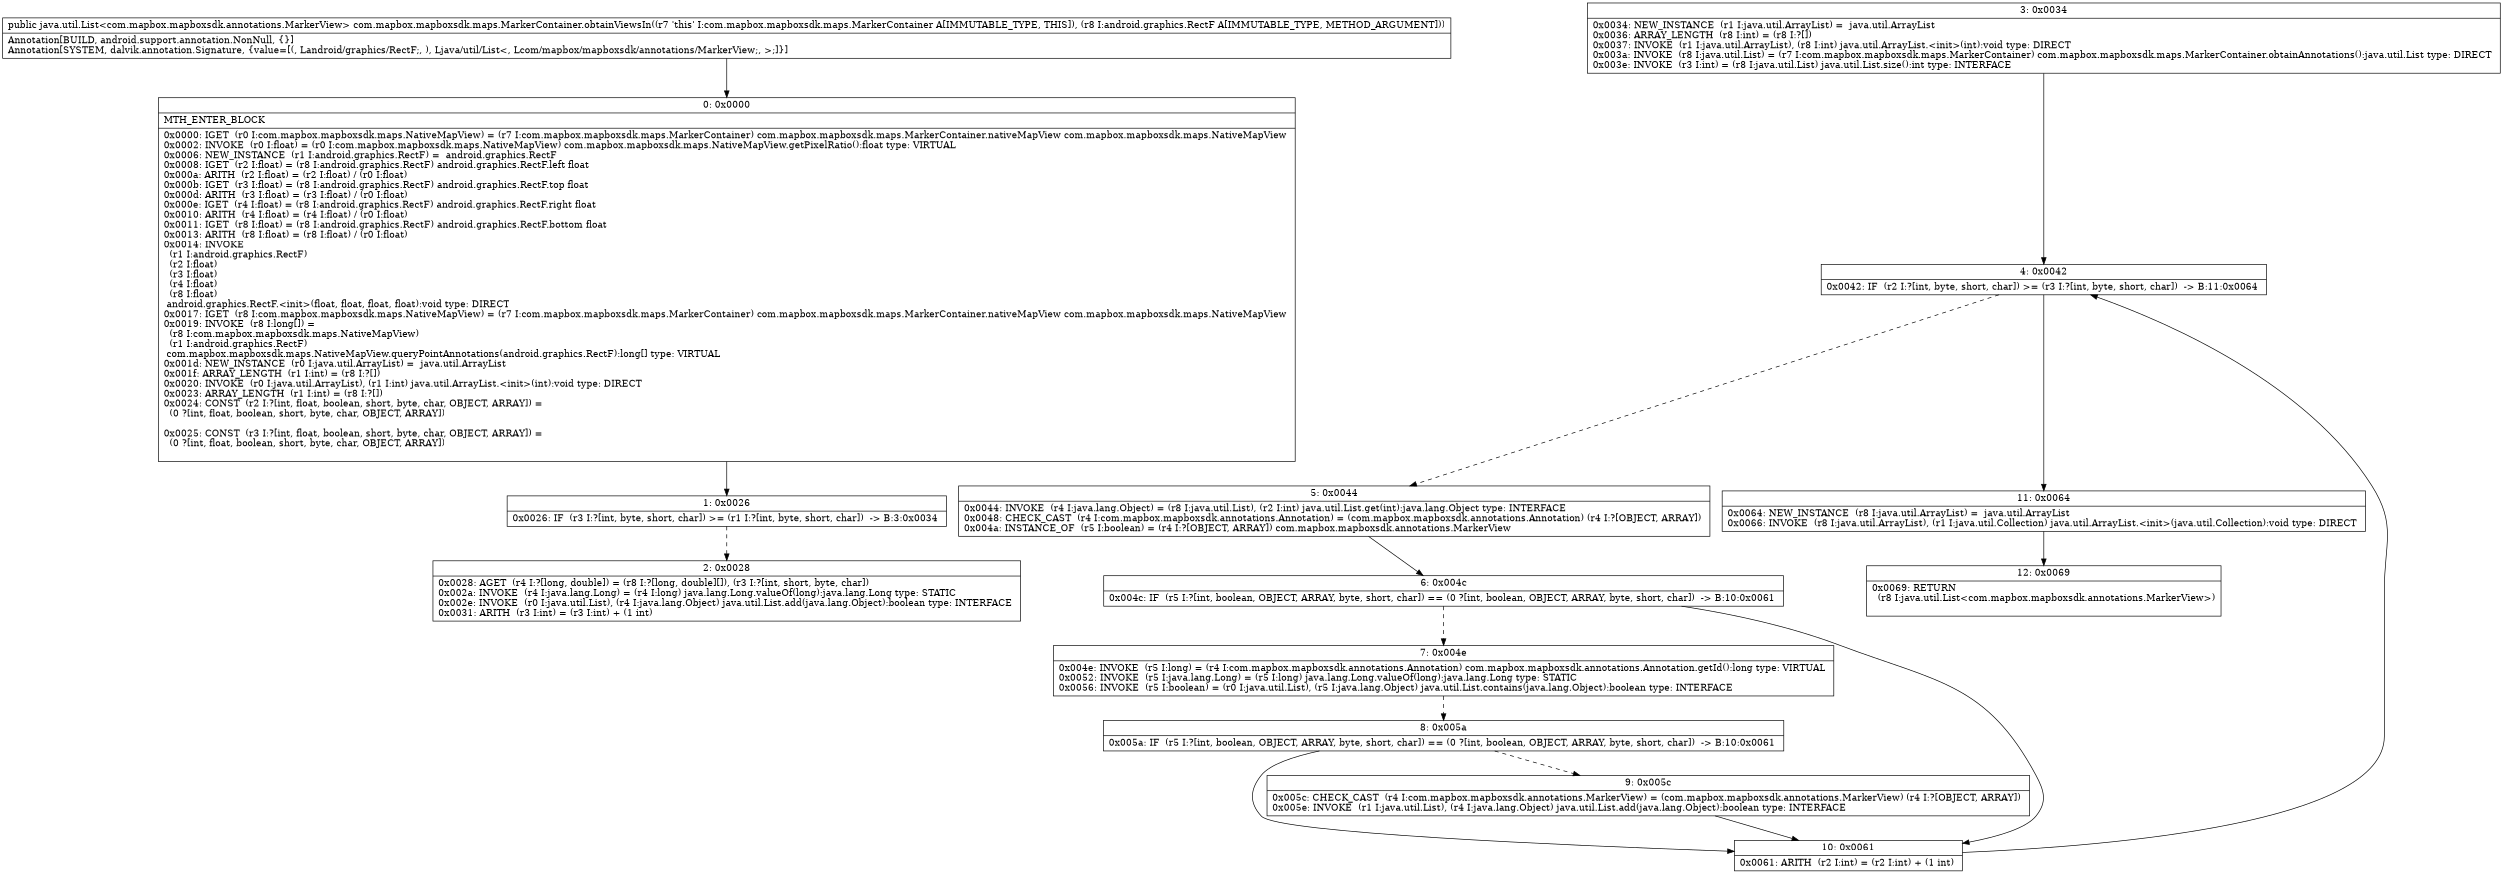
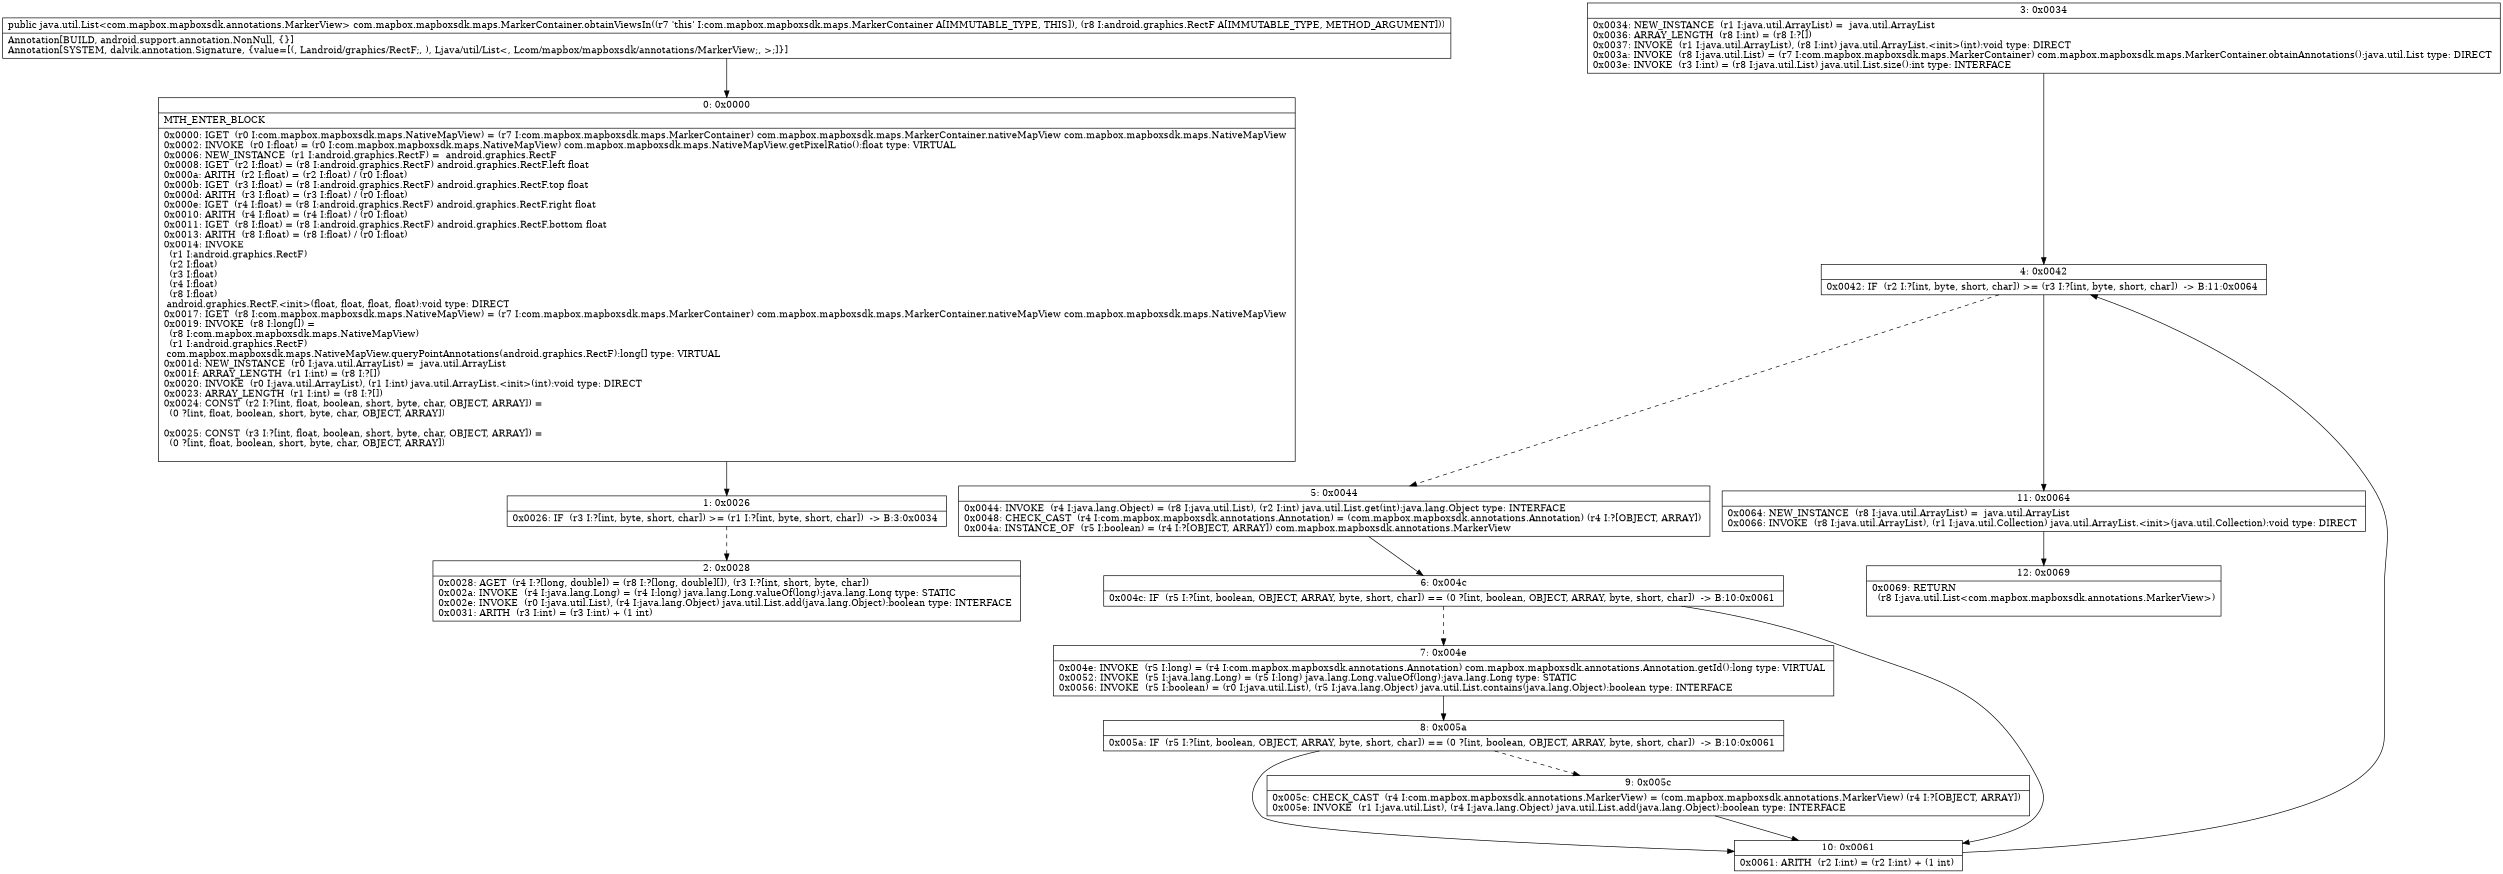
edge "7: 0x004e" -> "8: 0x005a": style dashed -> solid
